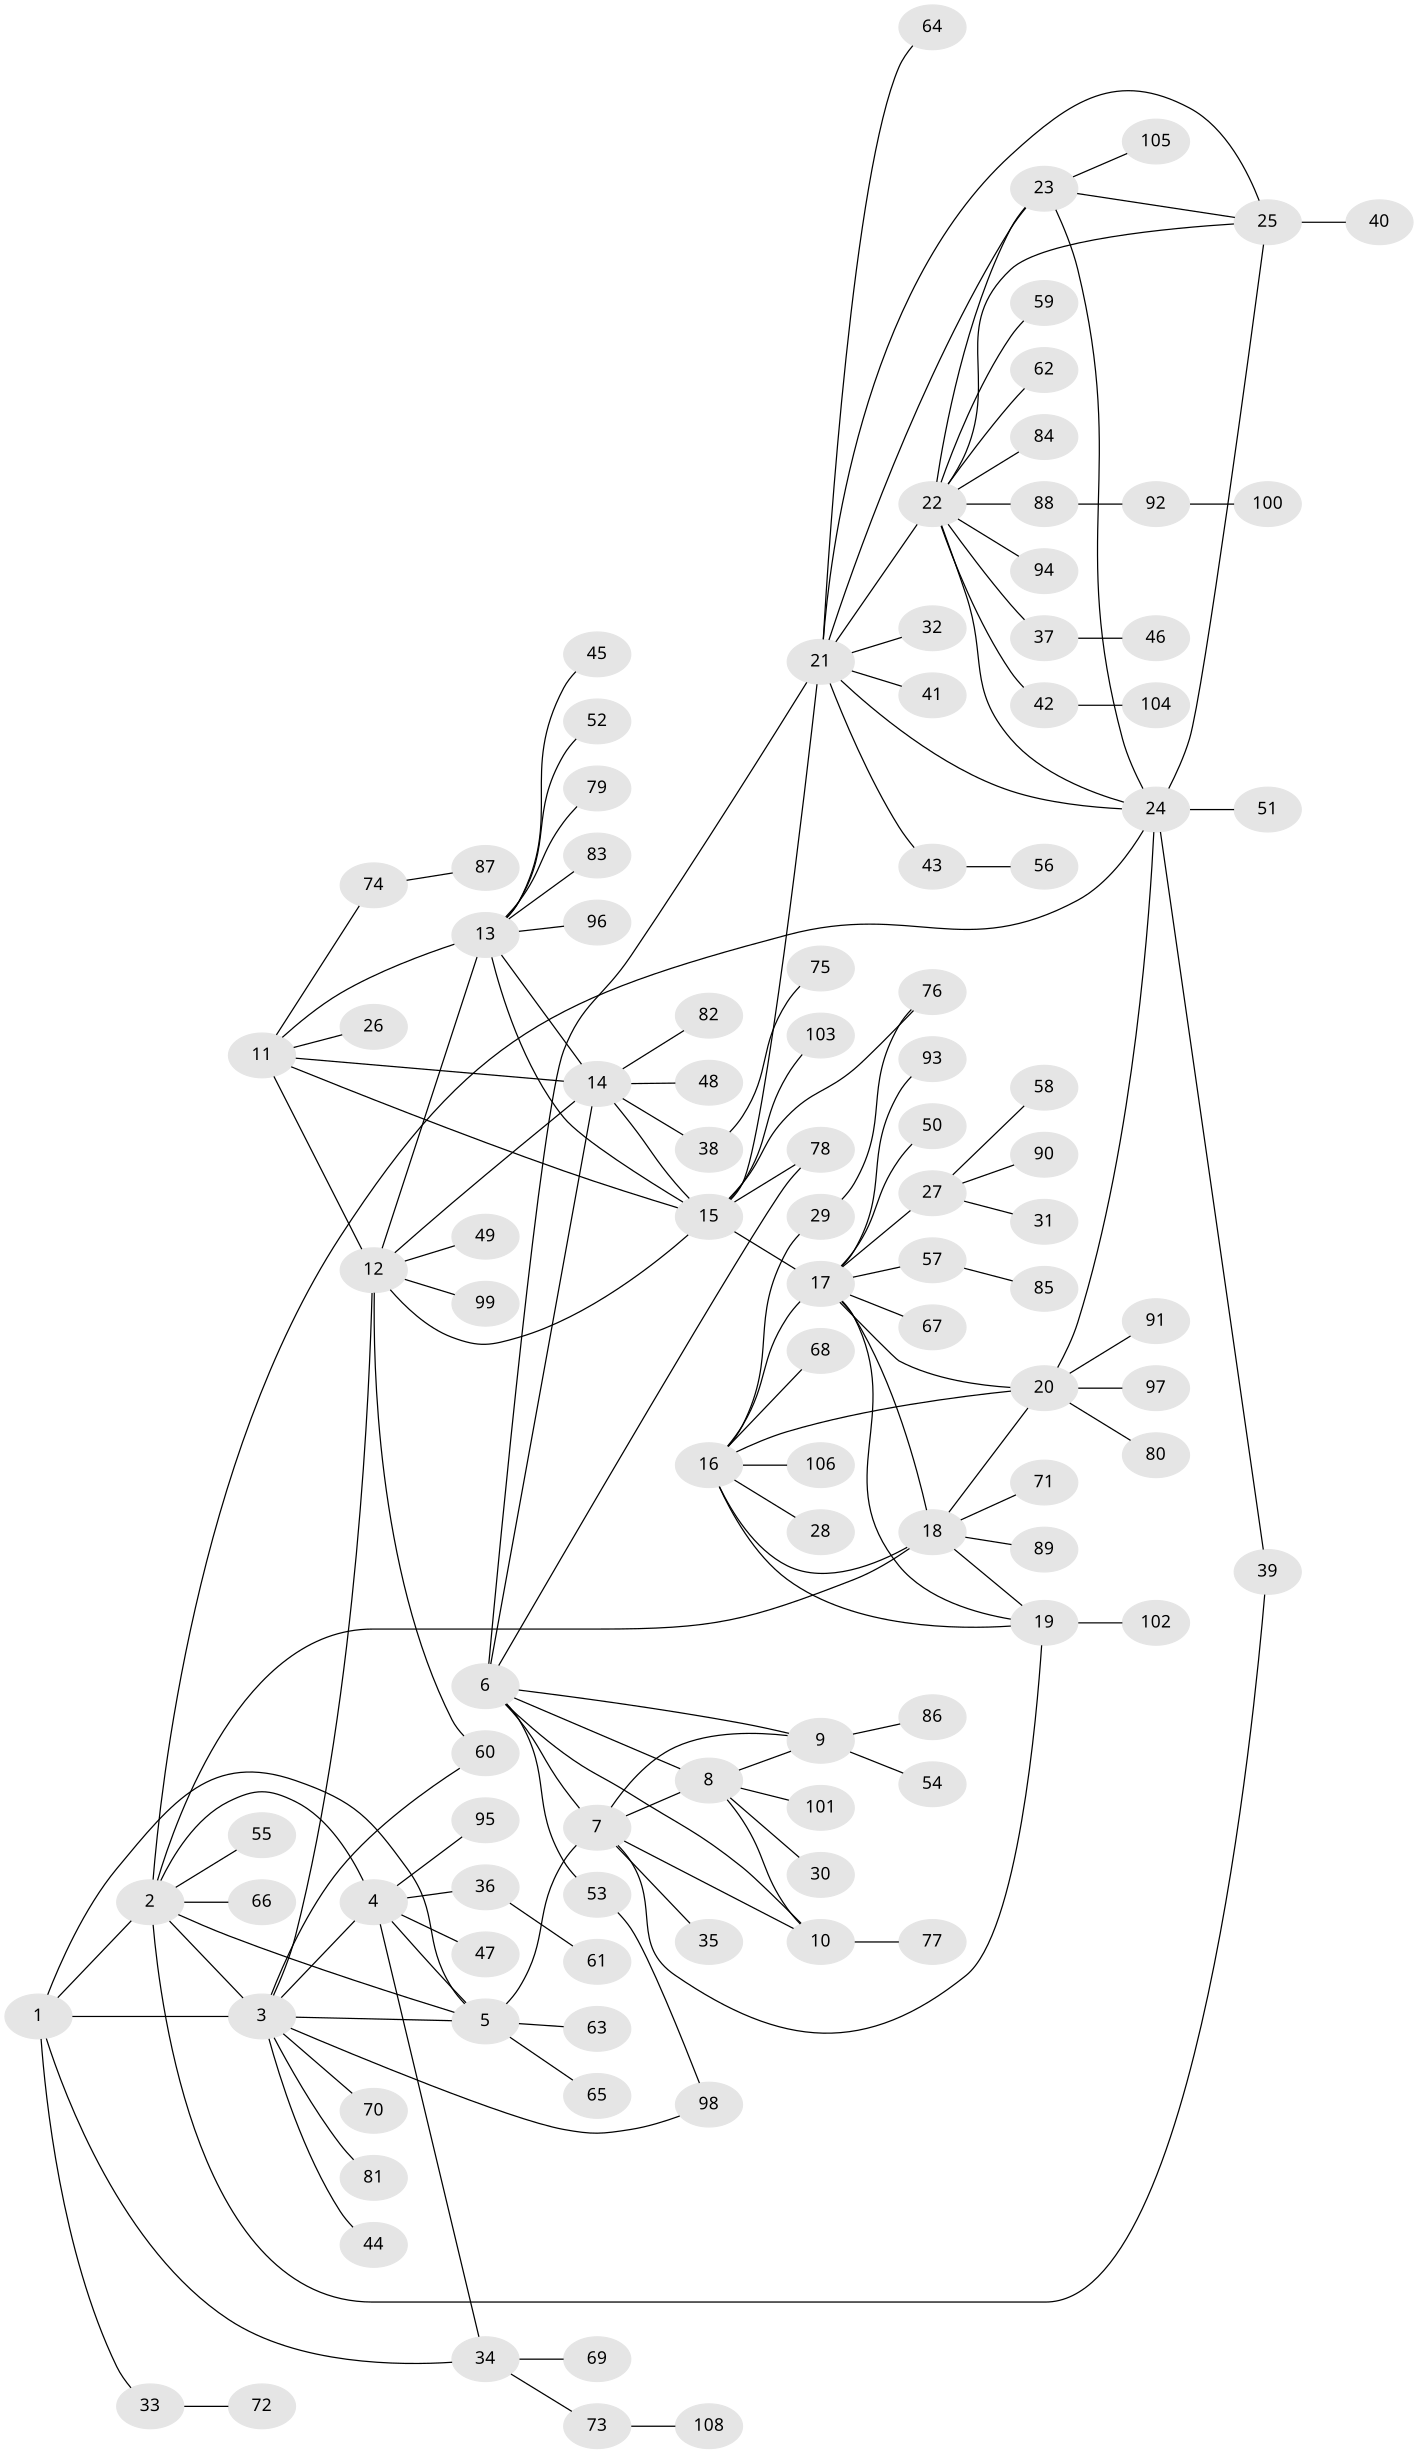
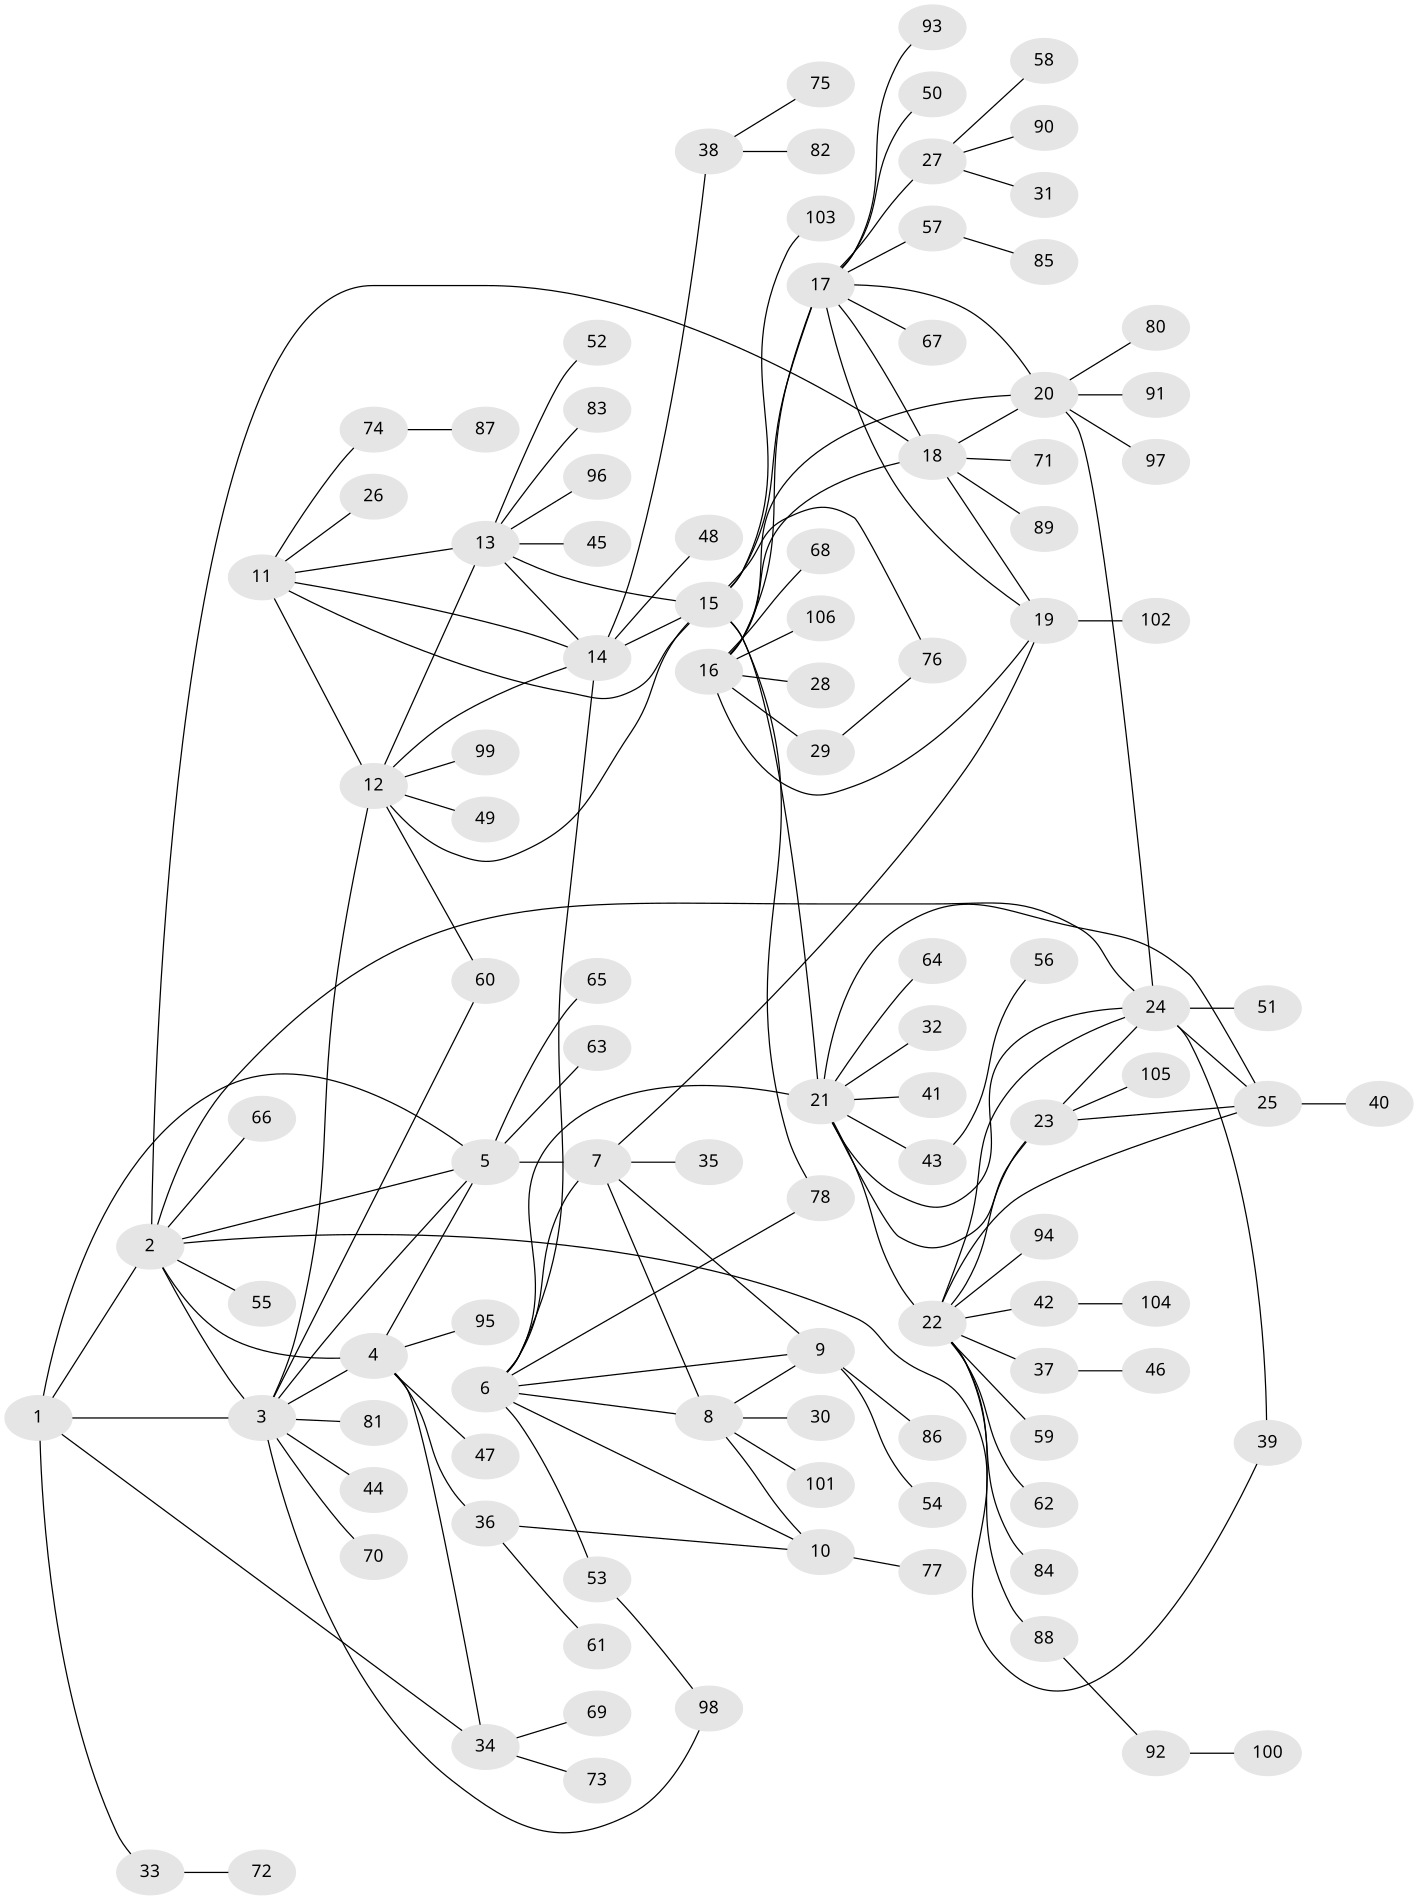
node "79": removed
edge "82" -- "14": now "82" -- "38"
edge "7" -- "10": now "36" -- "10"
node "108": removed
